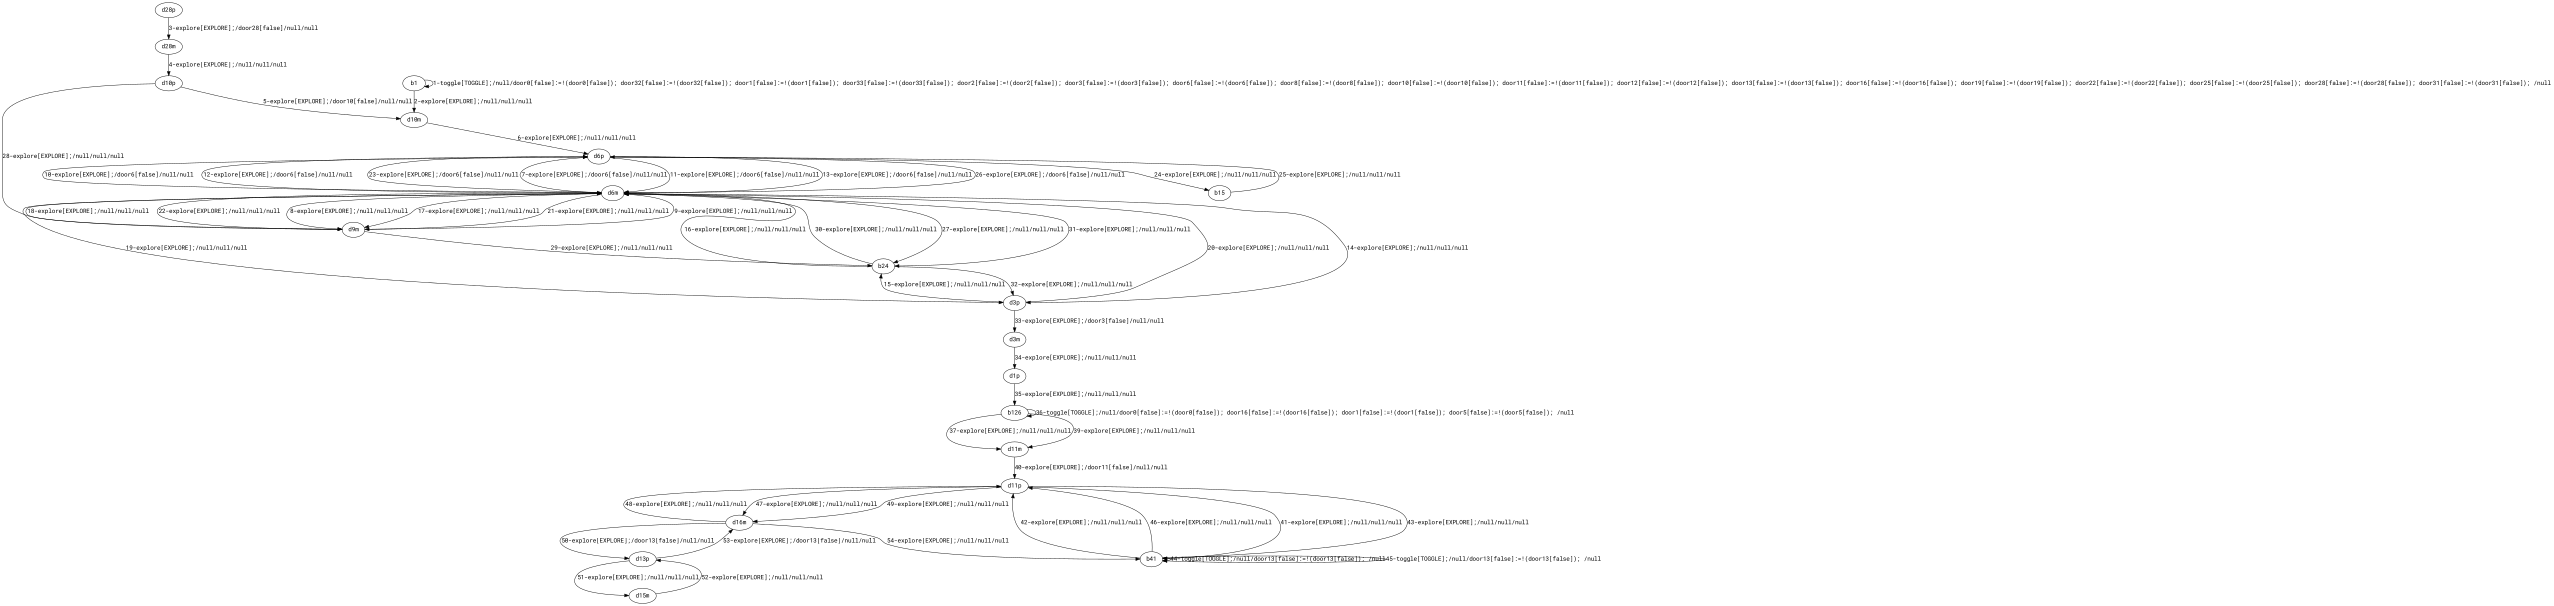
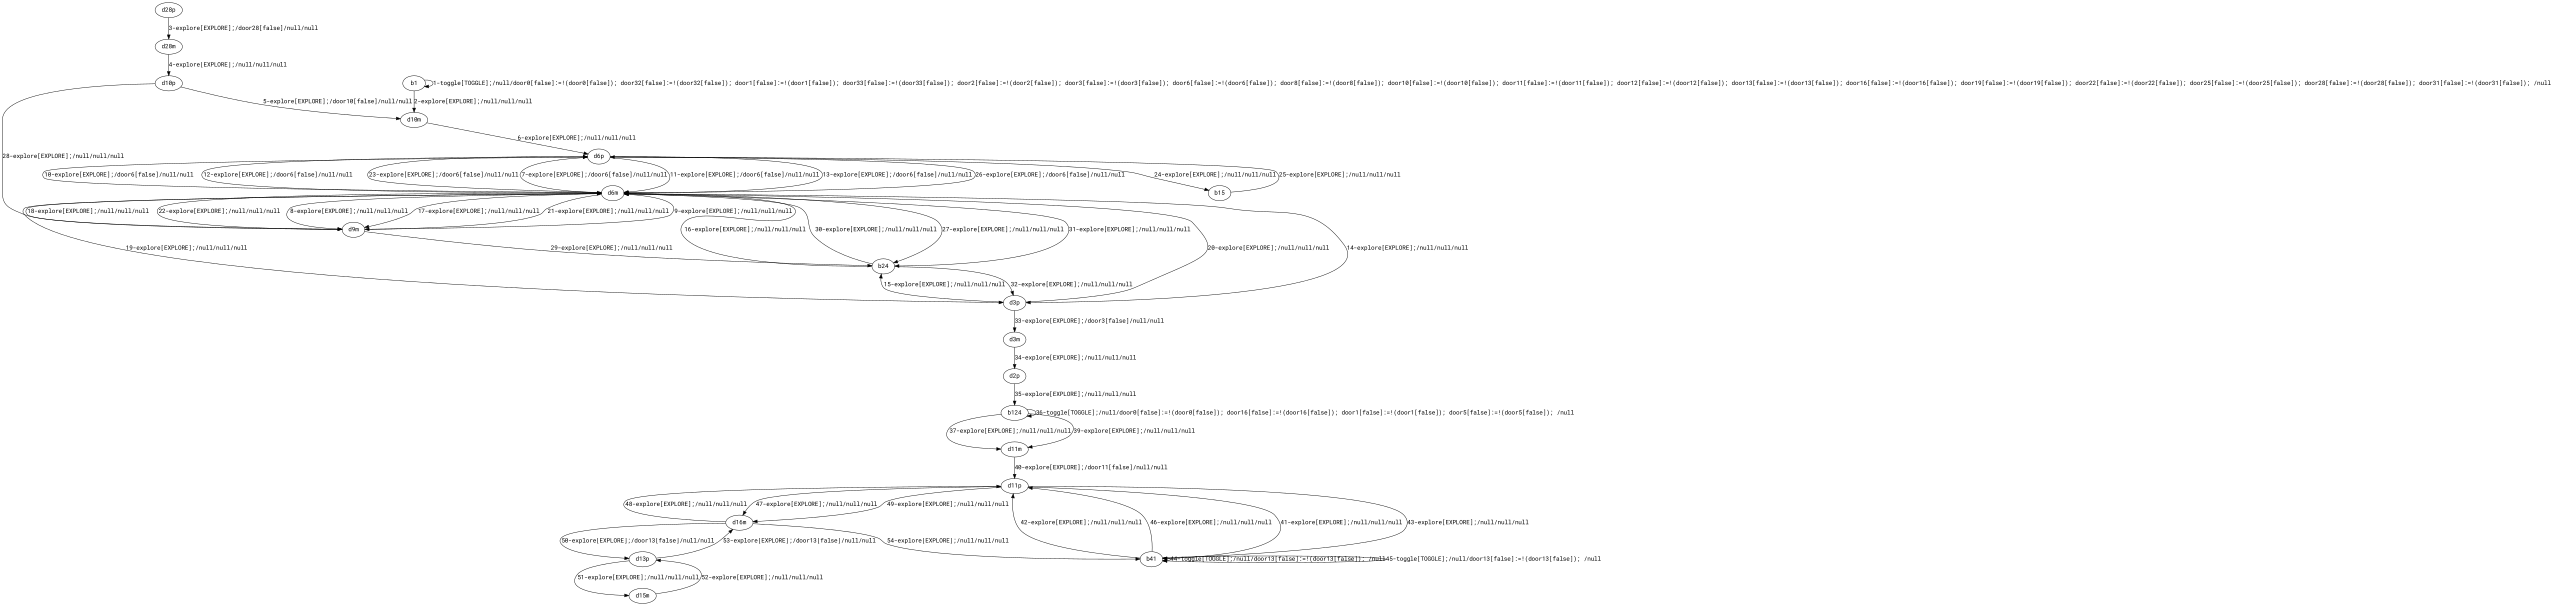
node "d1p": label "d1p" -> "d2p"
node "b126": label "b126" -> "b124"
